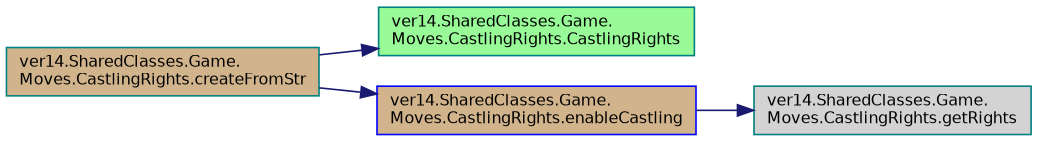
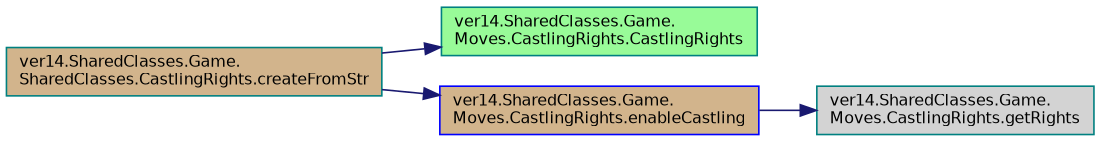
node "ver14.SharedClasses.Game. Moves.CastlingRights.createFromStr": label "ver14.SharedClasses.Game. Moves.CastlingRights.createFromStr" -> "ver14.SharedClasses.Game. SharedClasses.CastlingRights.createFromStr"
